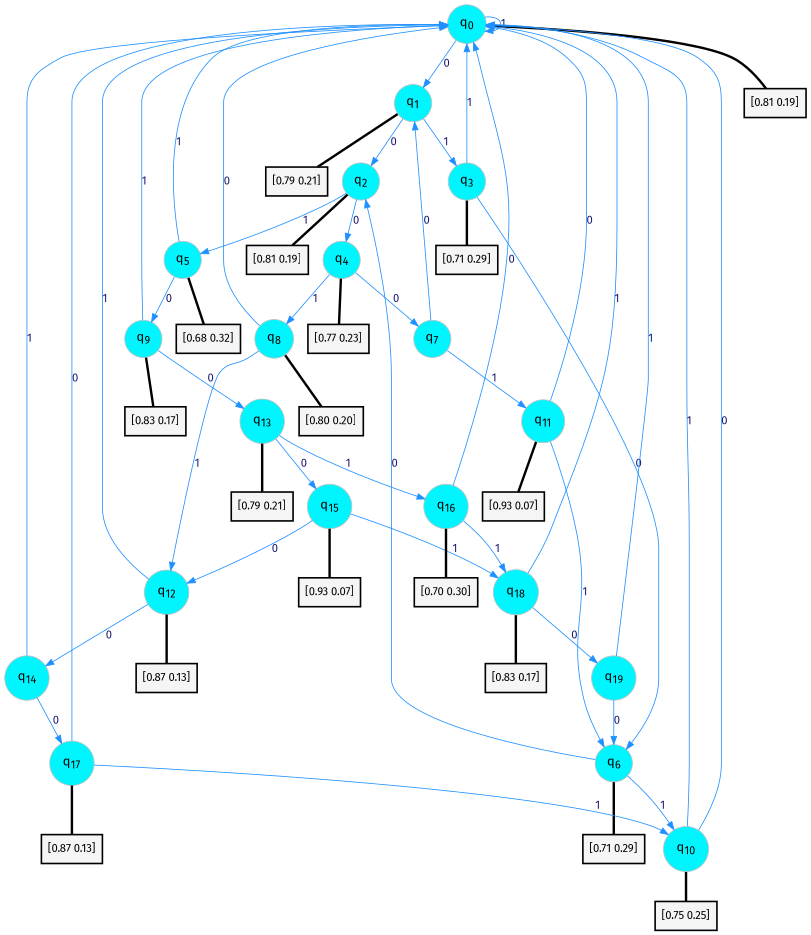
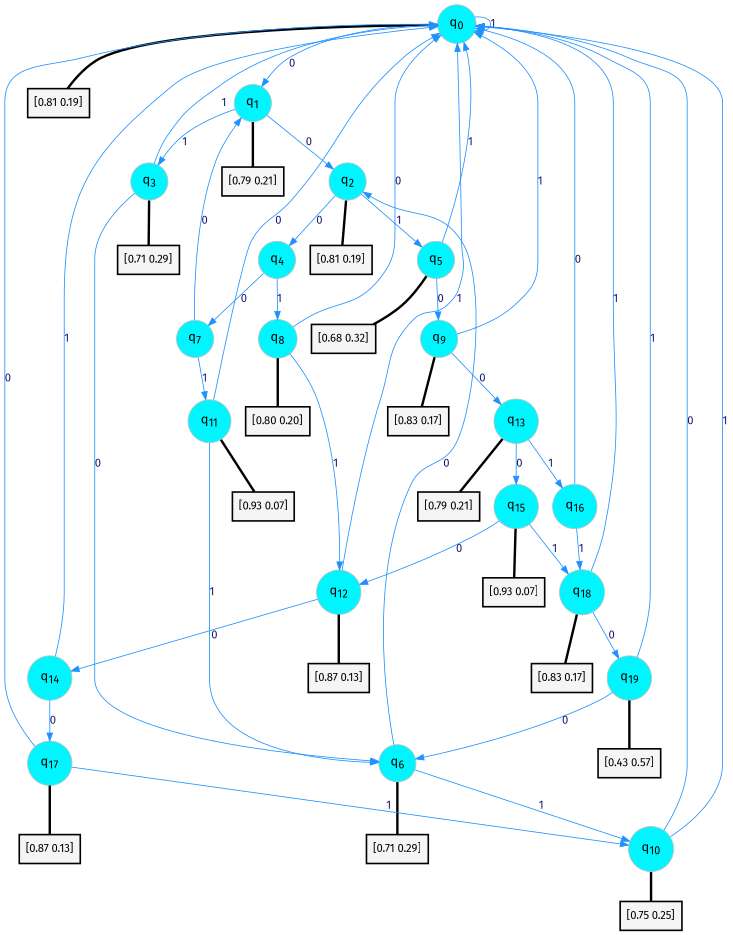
node "[0.77 0.23]": removed
node "[0.70 0.30]": removed
node "[0.43 0.57]": added
